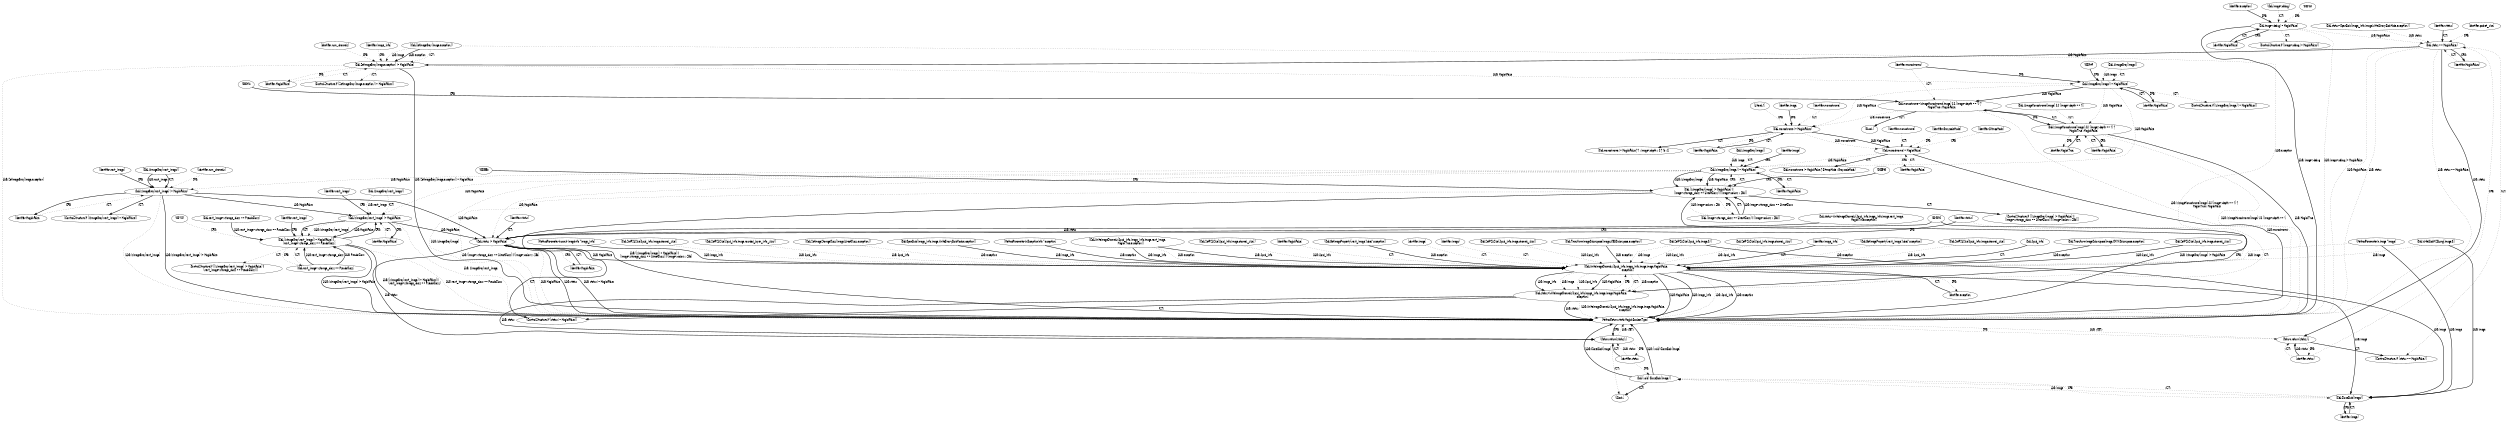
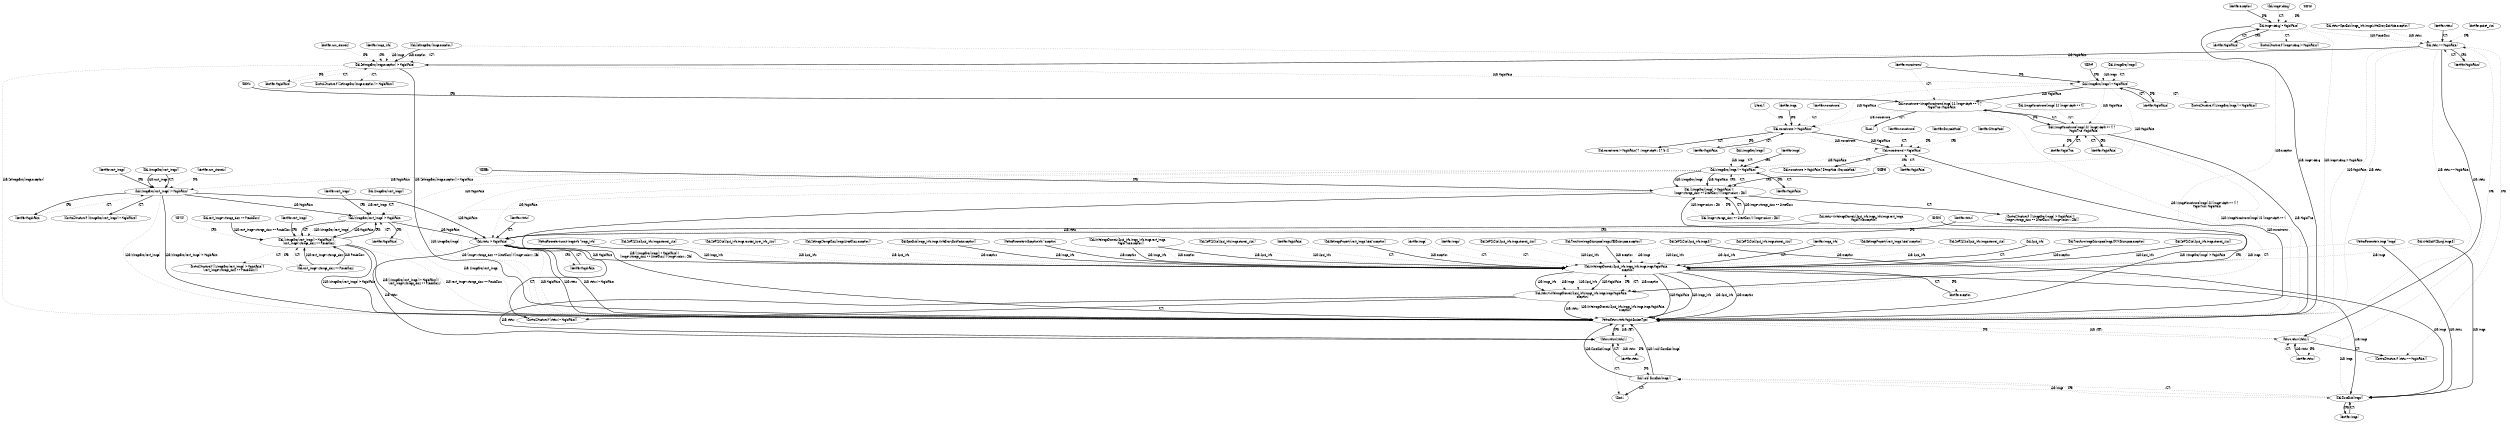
edge "(Call,image->debug != MagickFalse)" -> "(Call,status == MagickFalse)": label "DDG: MagickFalse" -> "DDG: PseudoClass"
edge "(Call,status == MagickFalse)" -> "(ControlStructure,if (status == MagickFalse))": label "AST: " -> "CFG: "
edge "1001570" -> "(Call,status != MagickFalse)": style bold -> dotted
edge "(Call,CloseBlob(image))" -> "(MethodReturn,static MagickBooleanType)": added, label "DDG: image"
edge "(MethodParameterIn,Image *image)" -> "(Call,CloseBlob(image))": label "DDG: image" -> "DDG: status"
